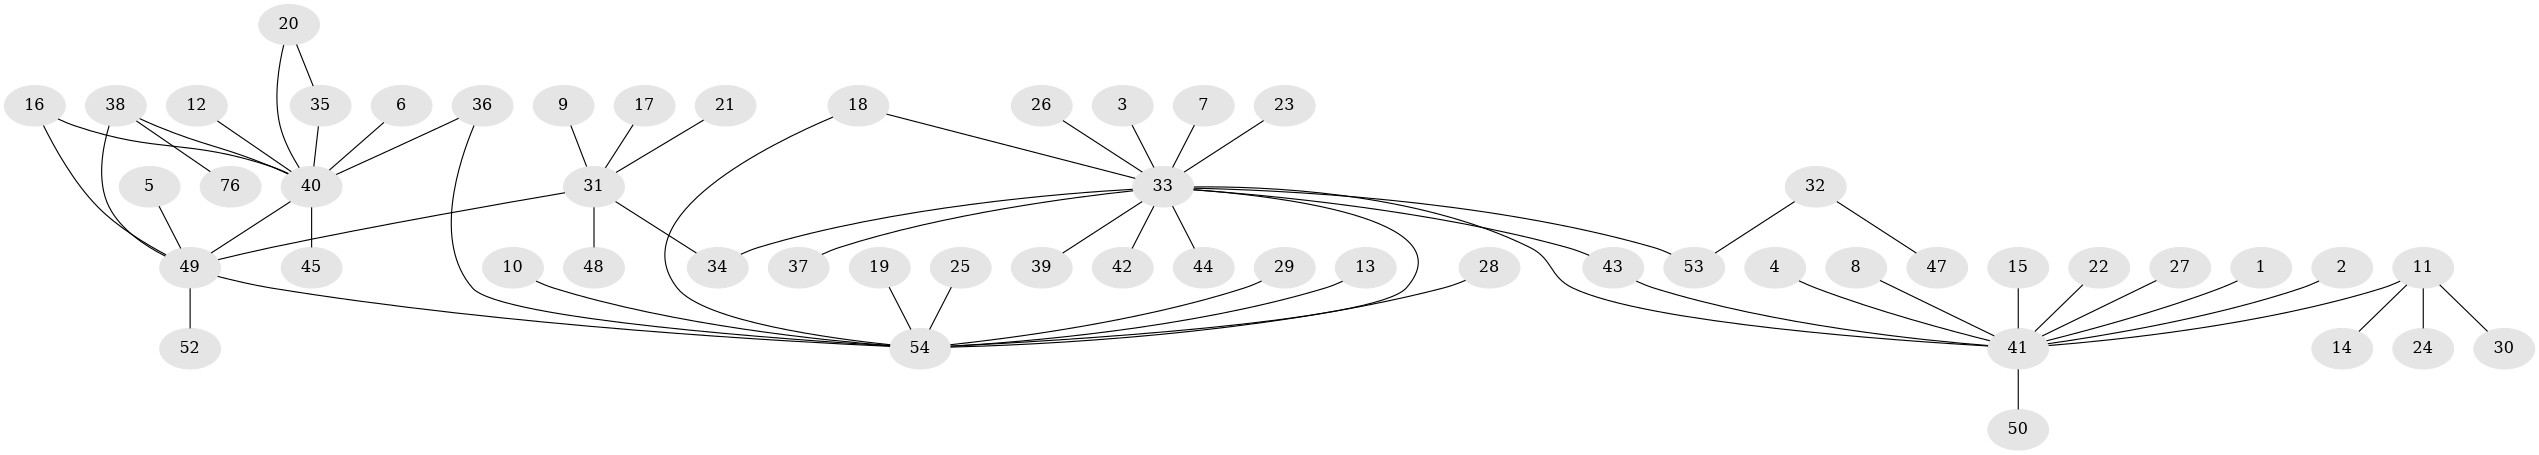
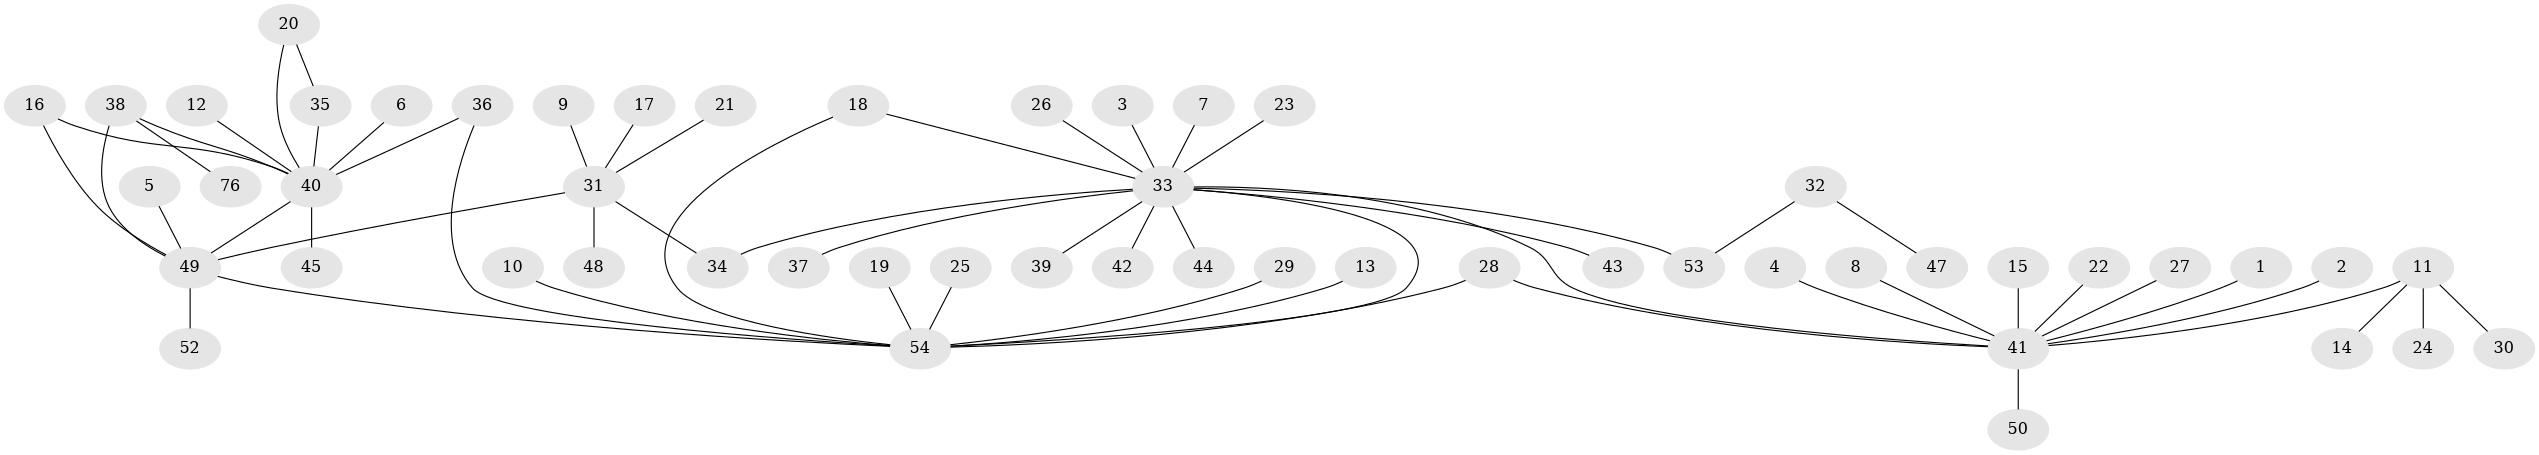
edge "43" -- "41": now "28" -- "41"
